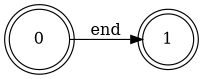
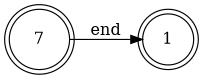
node "0": label "0" -> "7"
